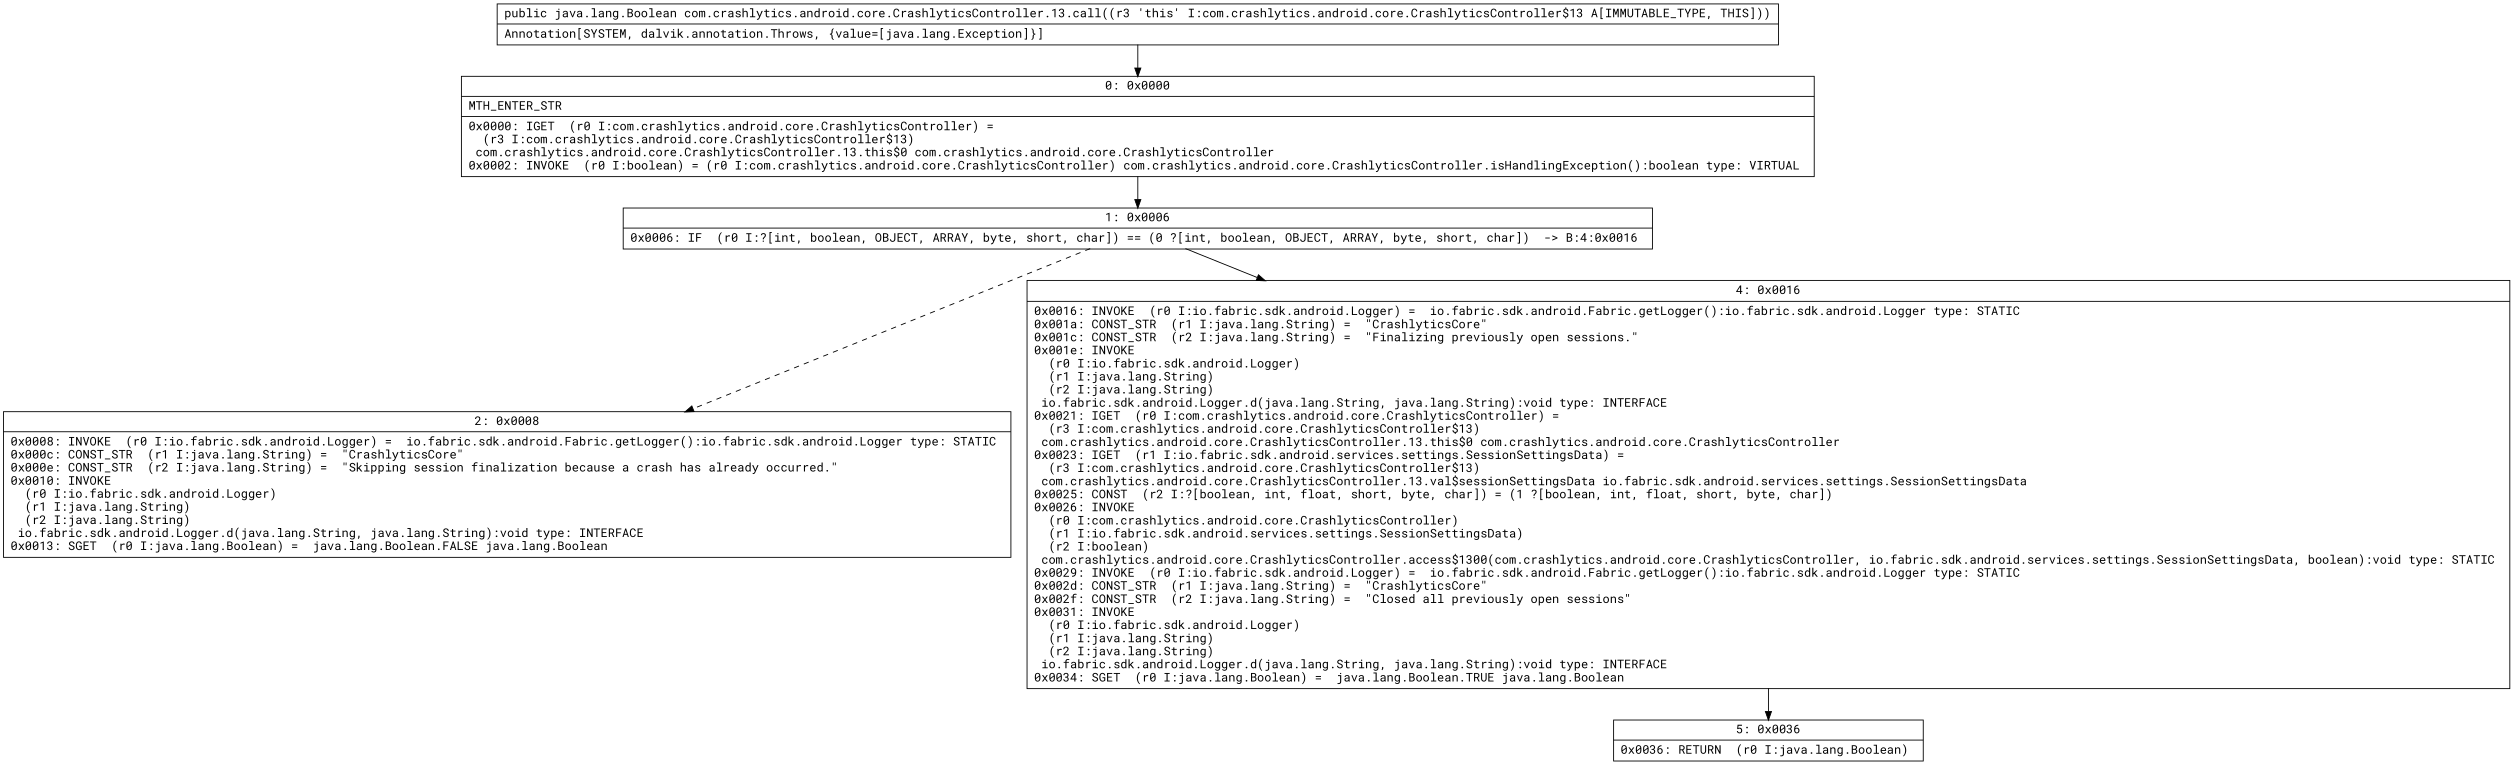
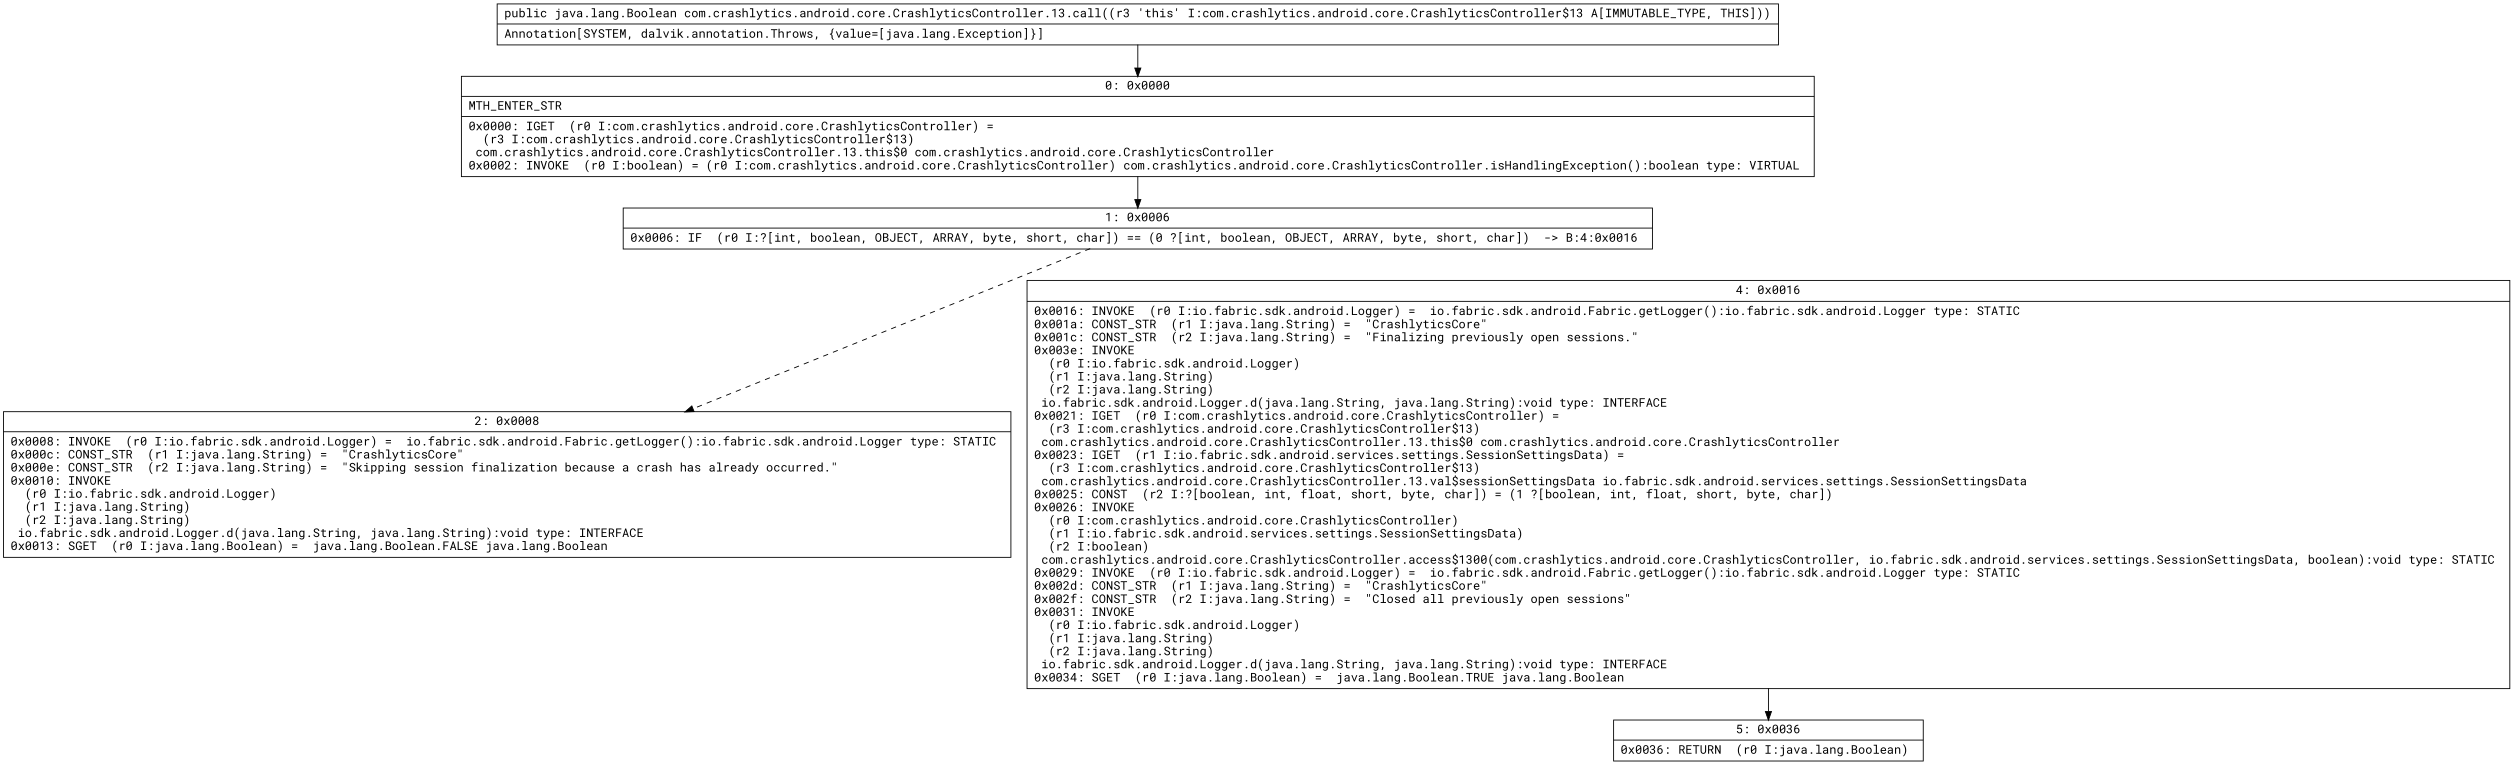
edge "1: 0x0006" -> "4: 0x0016": removed
node "4: 0x0016": text "0x001e: INVOKE" -> "0x003e: INVOKE"
